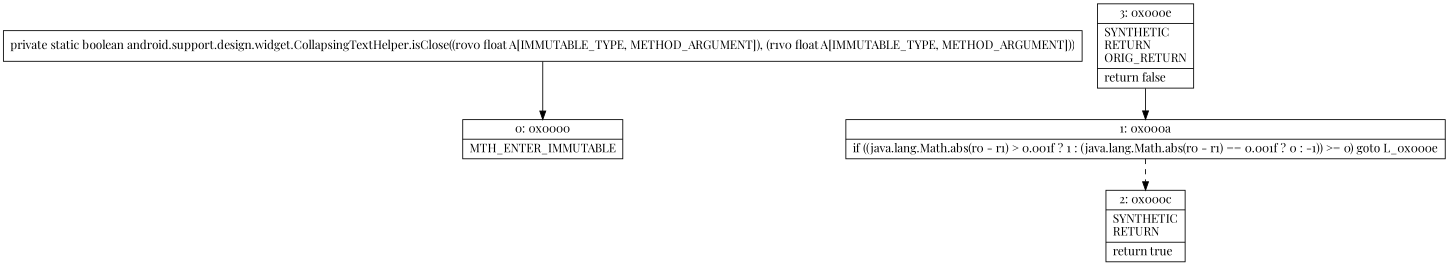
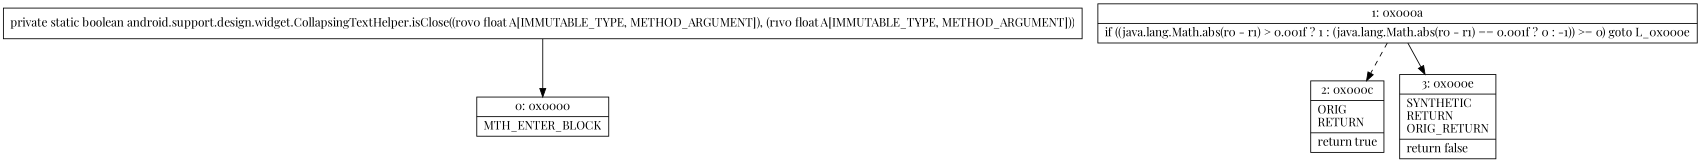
edge "3: 0x000e" -> "1: 0x000a": reversed
node "0: 0x0000": text "MTH_ENTER_IMMUTABLE" -> "MTH_ENTER_BLOCK"
node "2: 0x000c": text "SYNTHETIC" -> "ORIG"
